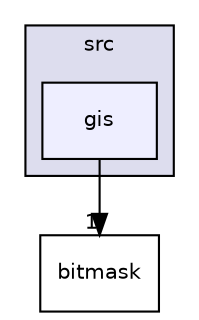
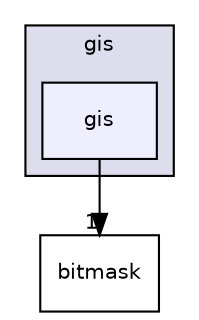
cluster "src": label "src" -> "gis"
